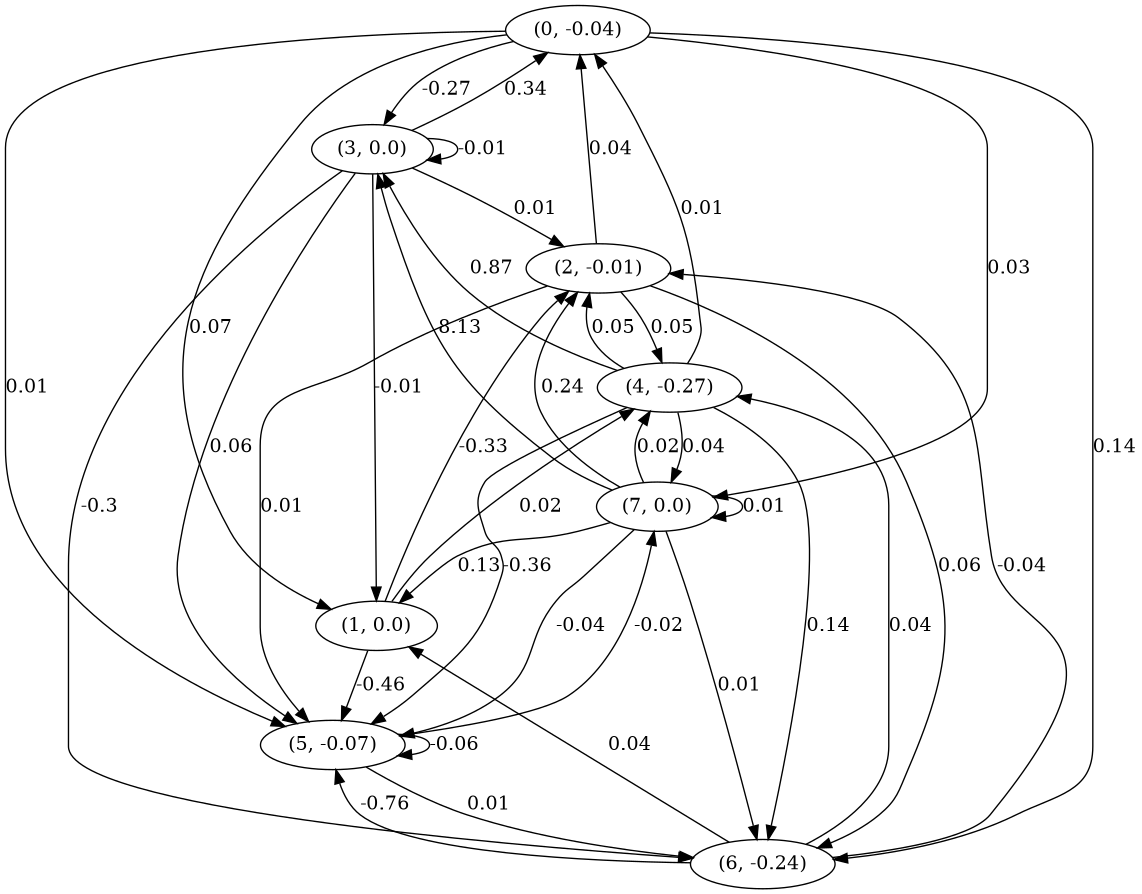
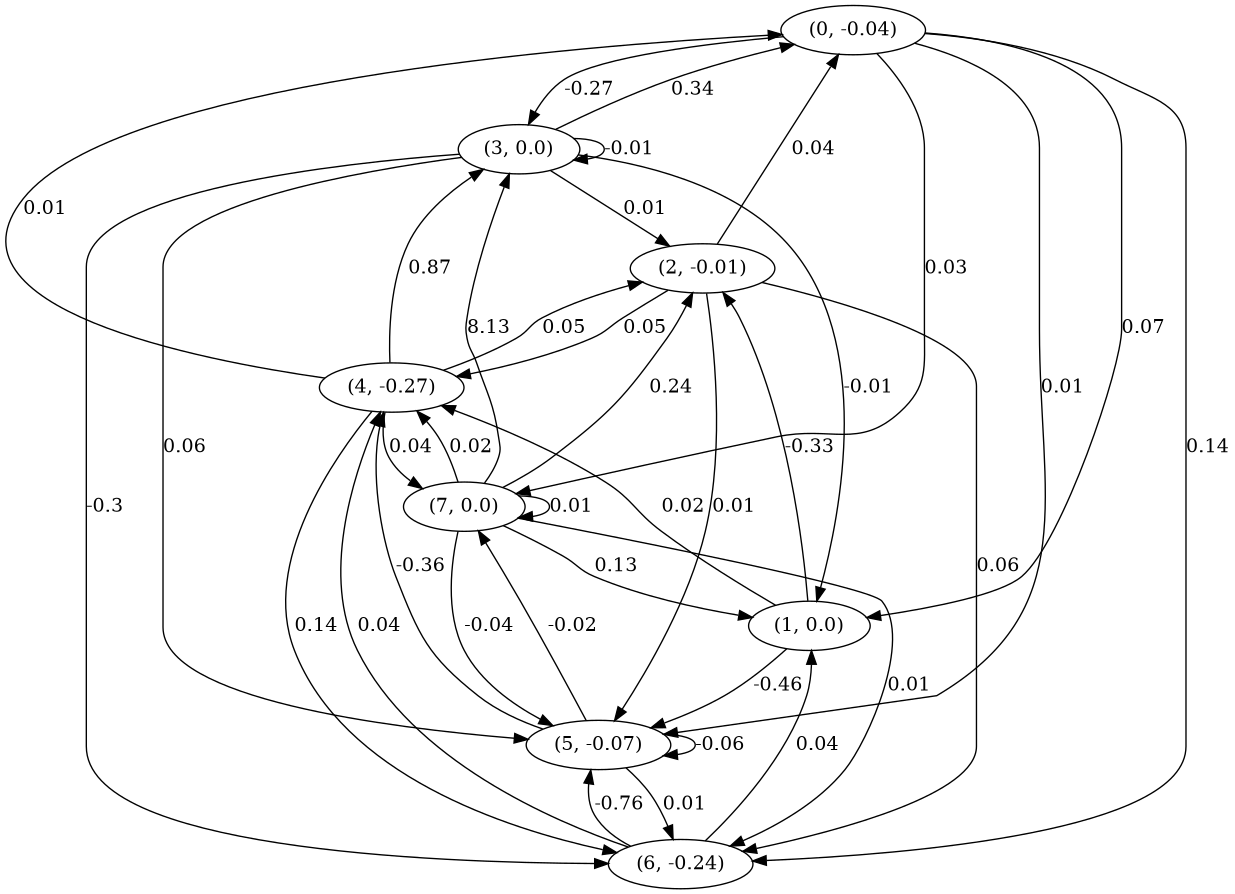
edge "(4, -0.27)" -> "(5, -0.07)": reversed
edge "(6, -0.24)" -> "(2, -0.01)": removed, label "-0.04"
